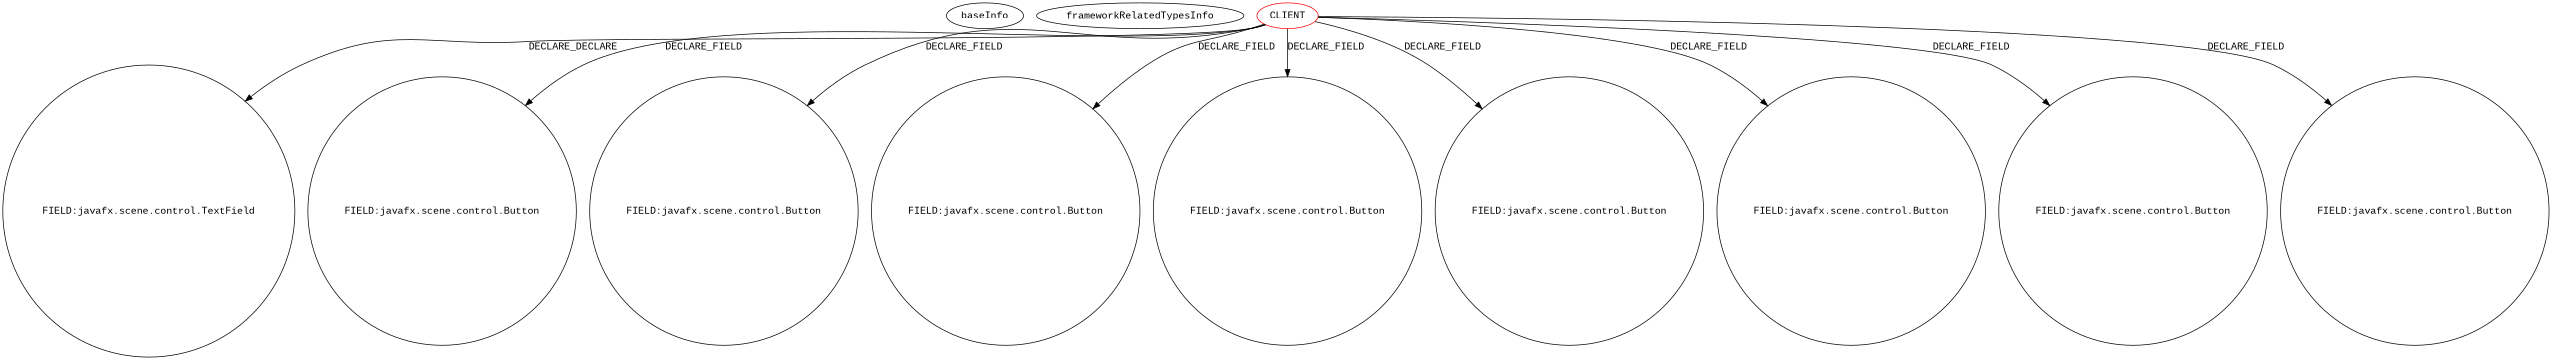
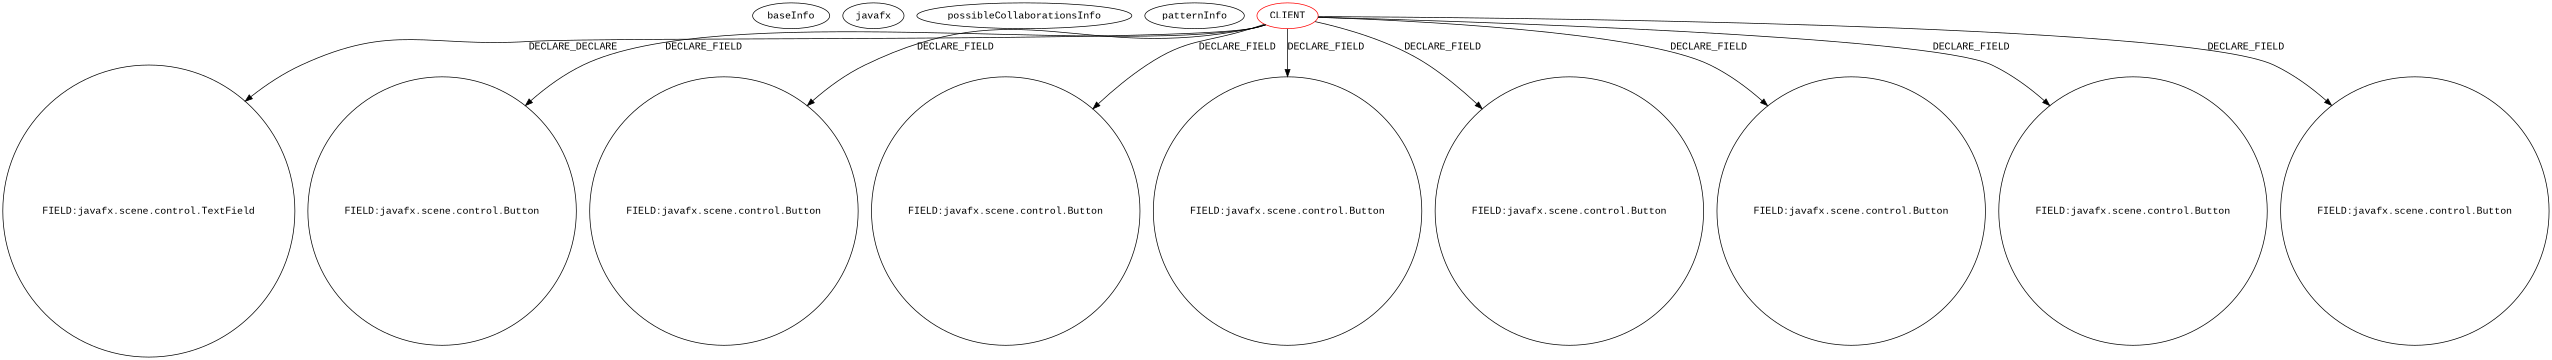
node "possibleCollaborationsInfo": added
node "frameworkRelatedTypesInfo": label "frameworkRelatedTypesInfo" -> "javafx"
node "patternInfo": added
